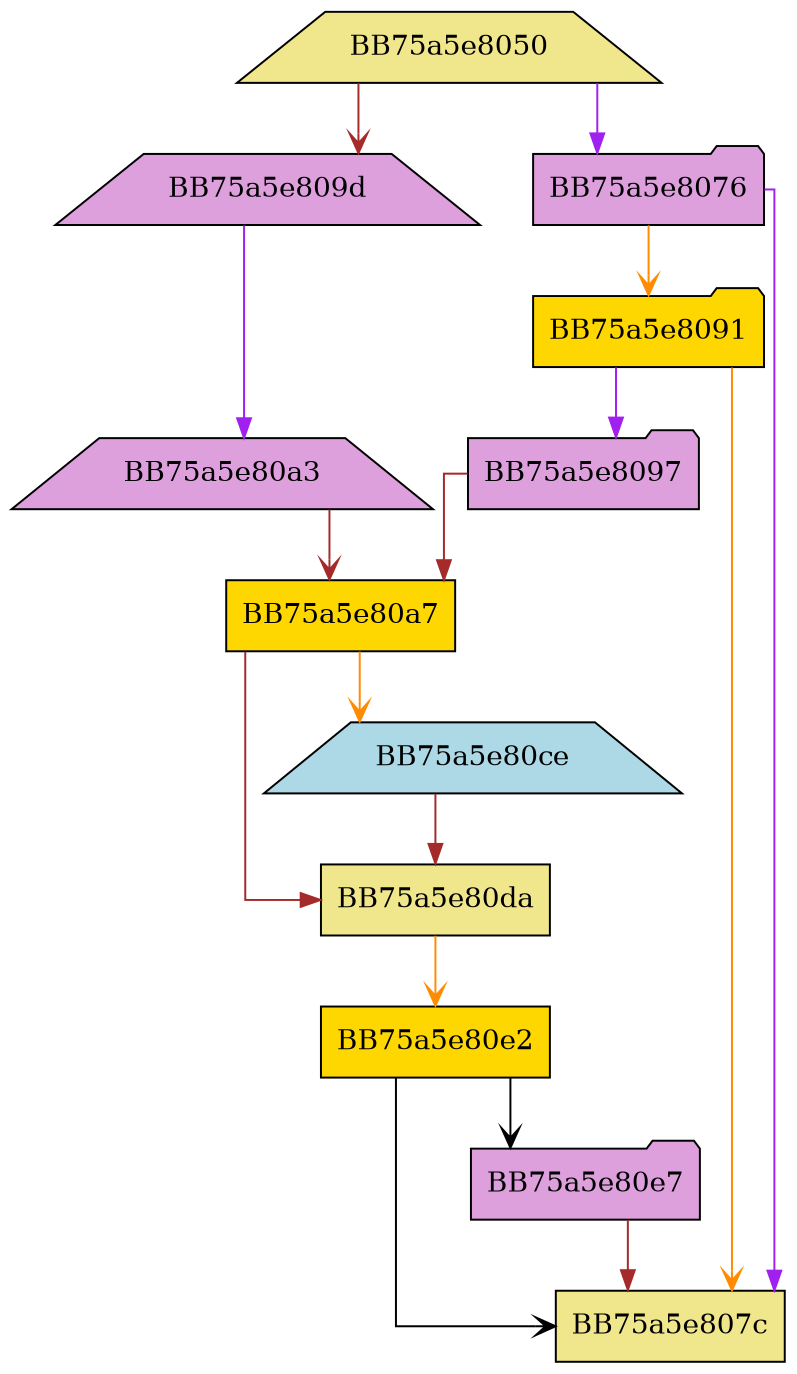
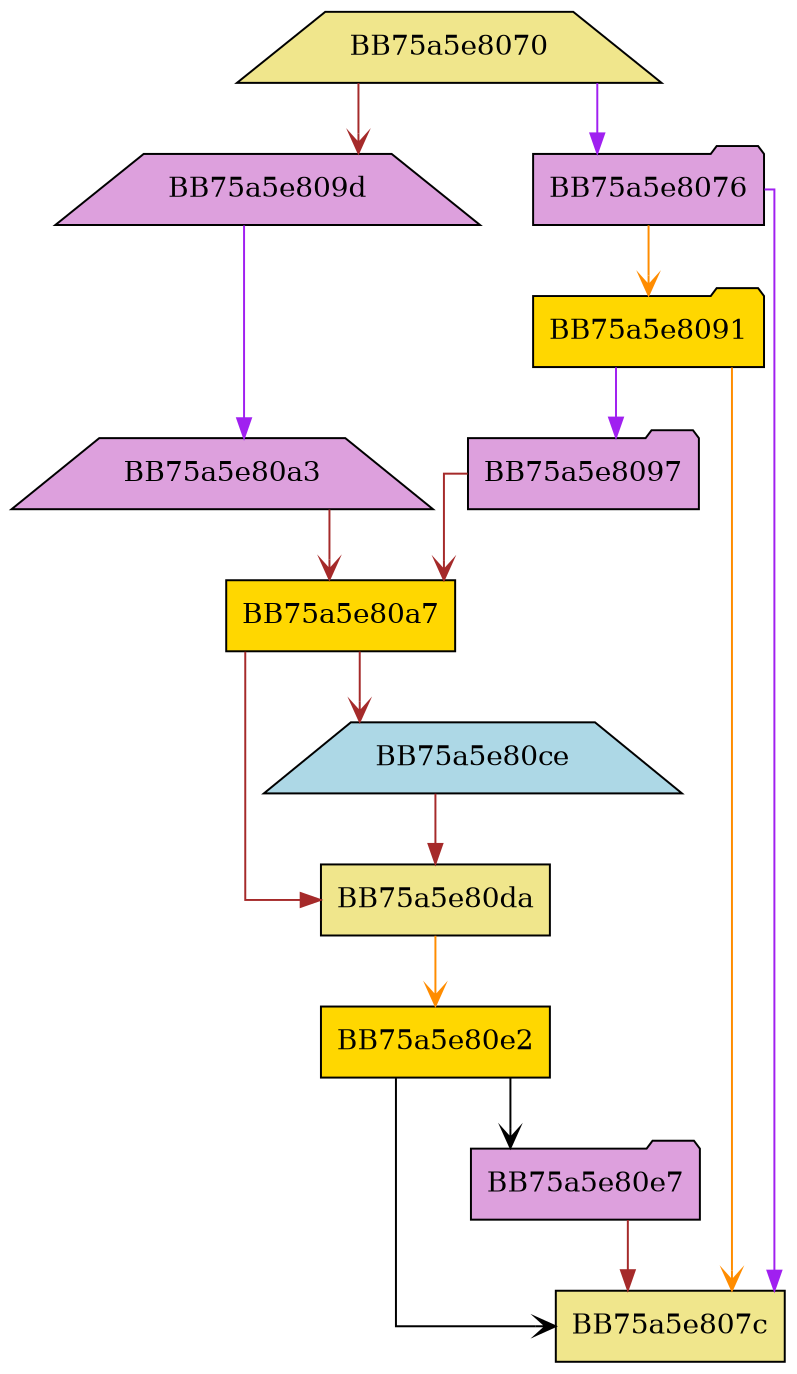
node "BB75a5e8050": label "BB75a5e8050" -> "BB75a5e8070"
edge "BB75a5e8097" -> "BB75a5e80a7": arrowhead normal -> vee
edge "BB75a5e80a7" -> "BB75a5e80ce": color darkorange -> brown
